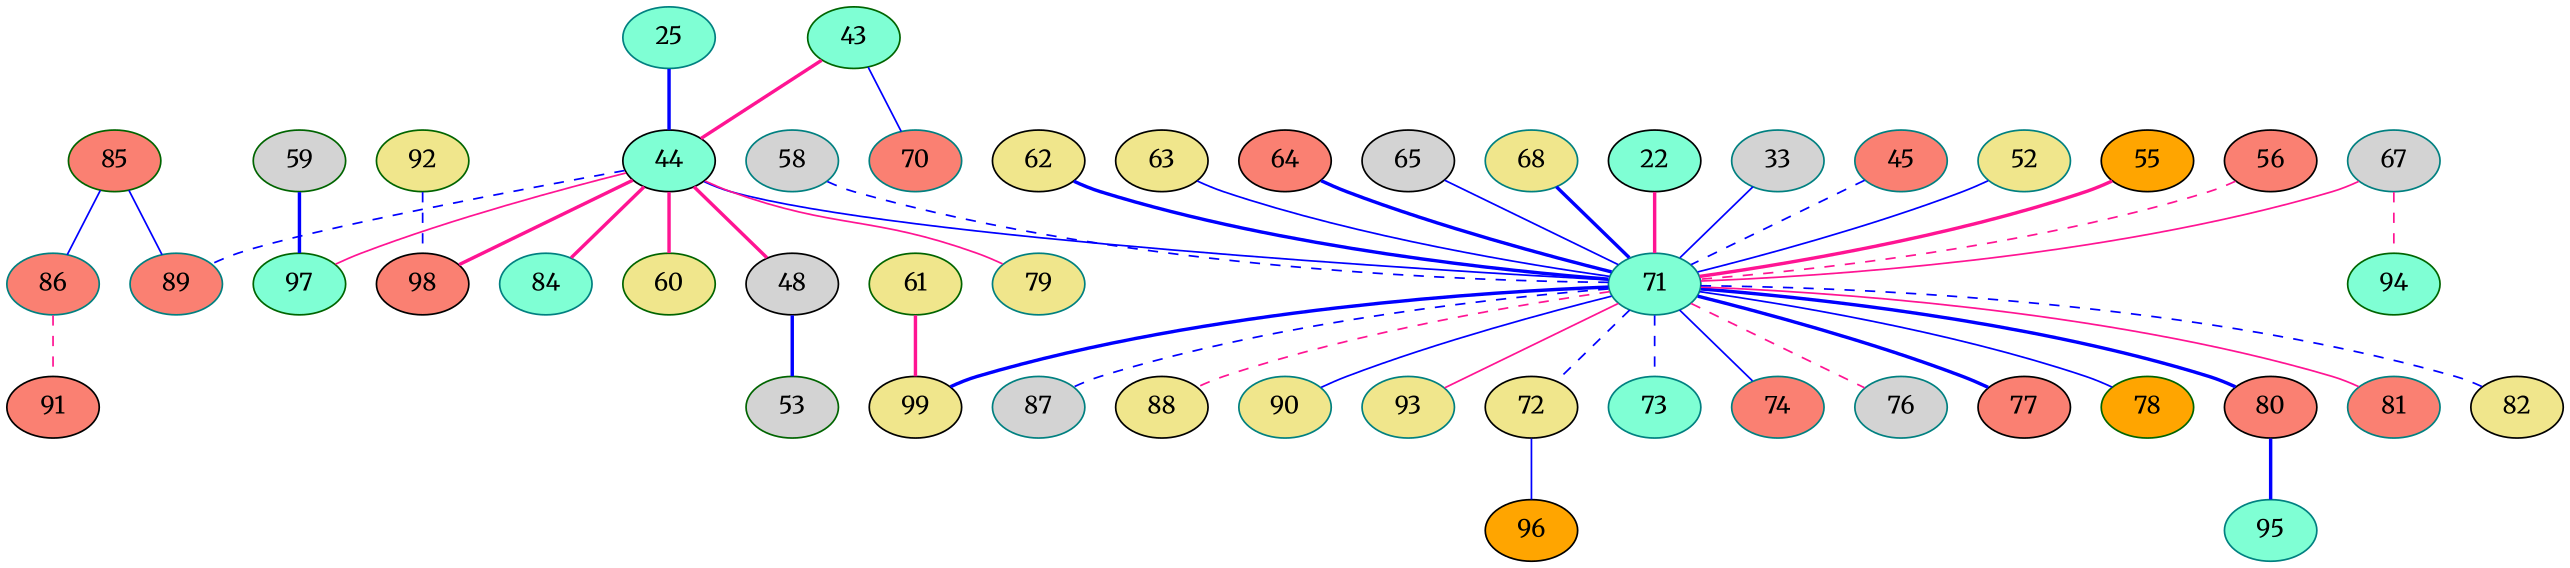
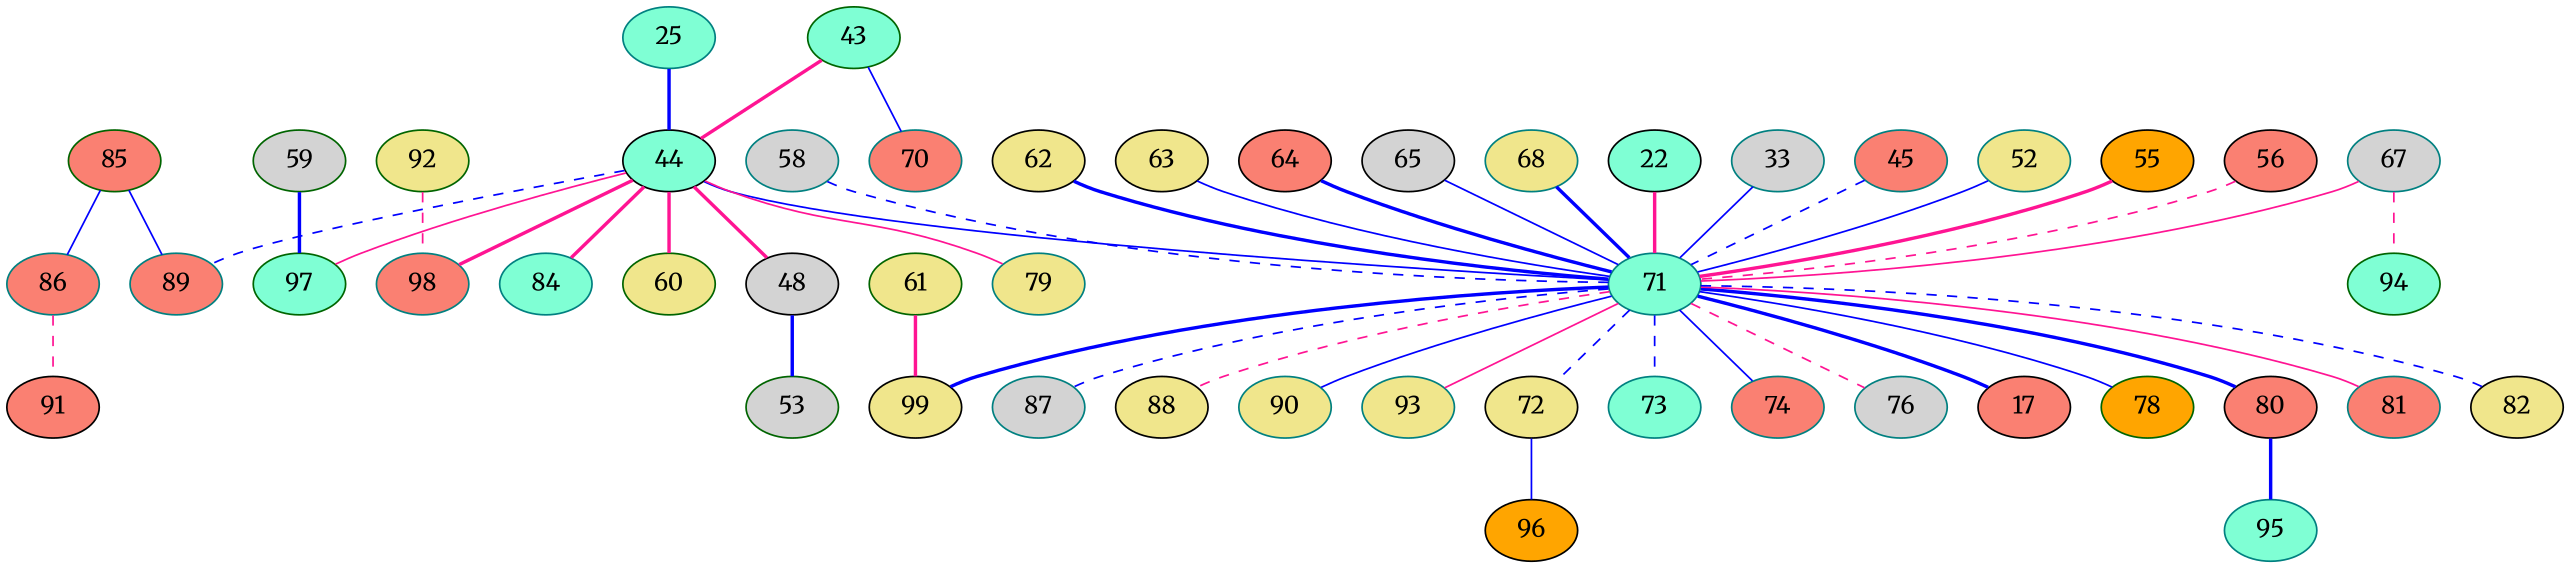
edge "92" -- "98": color blue -> deeppink
node "98": color black -> teal
node "77": label "77" -> "17"
